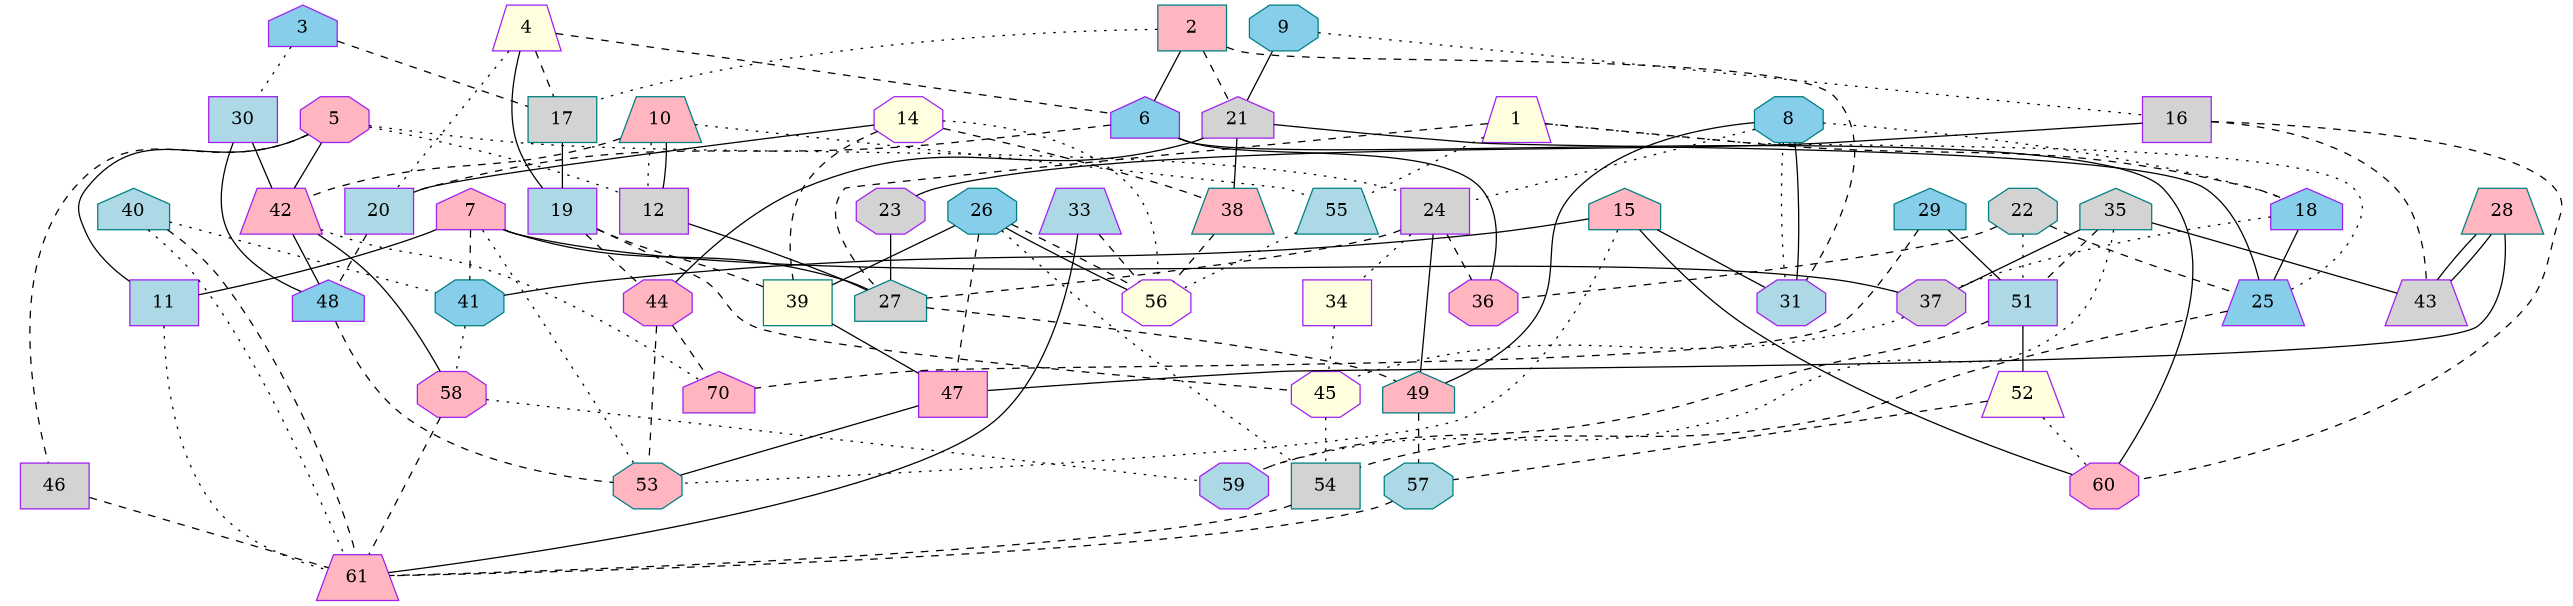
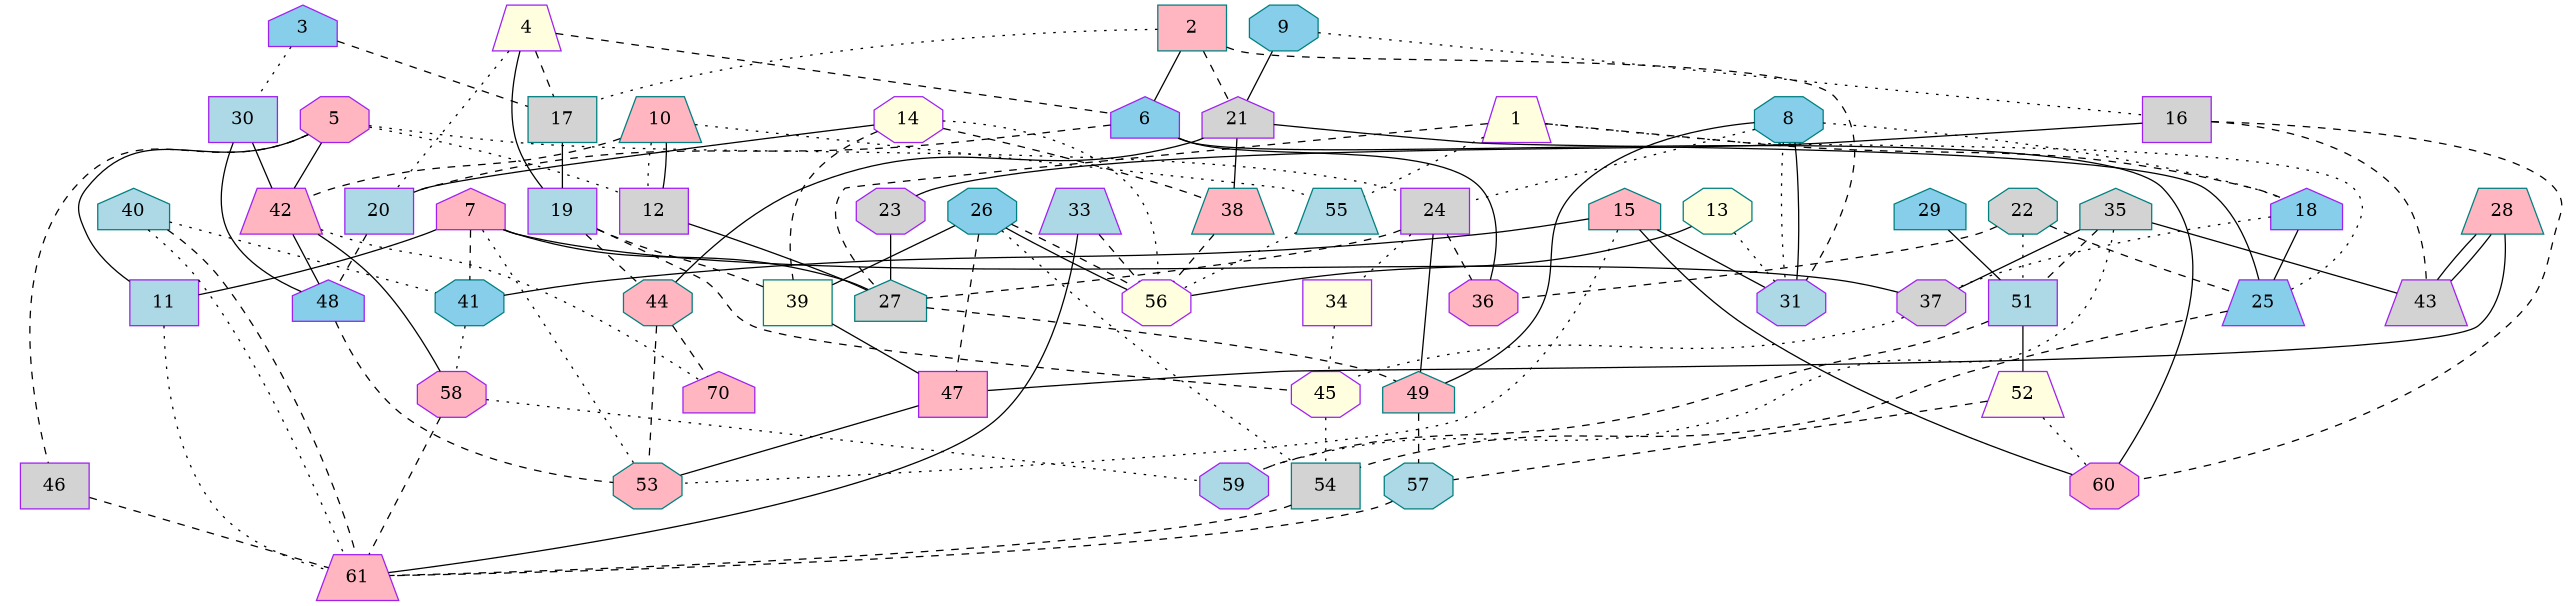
node "13": added
node "44": color purple -> teal
edge "29" -- "70": removed
